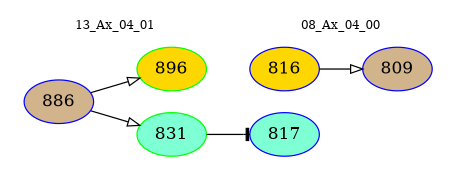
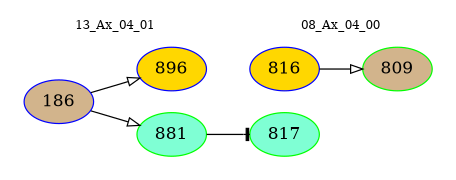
node "896": color green -> blue
node "809": color blue -> green
node "886": label "886" -> "186"
node "831": label "831" -> "881"
node "817": color blue -> green
